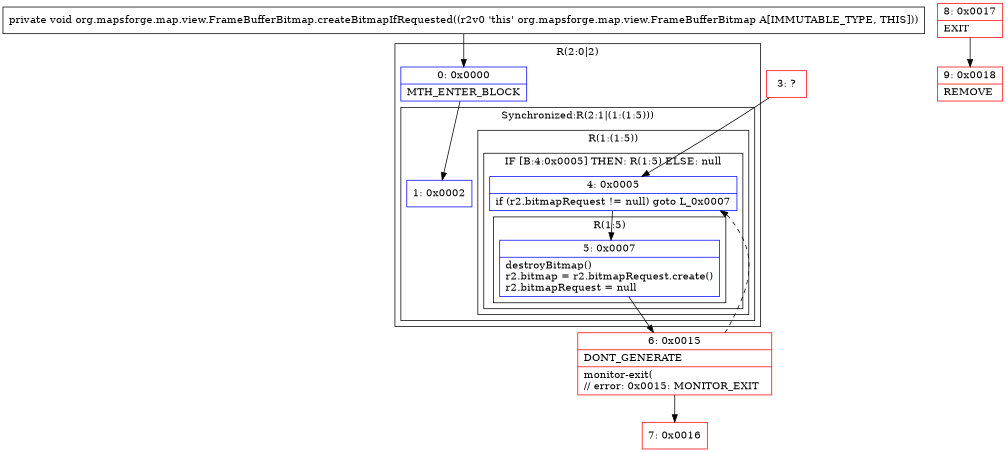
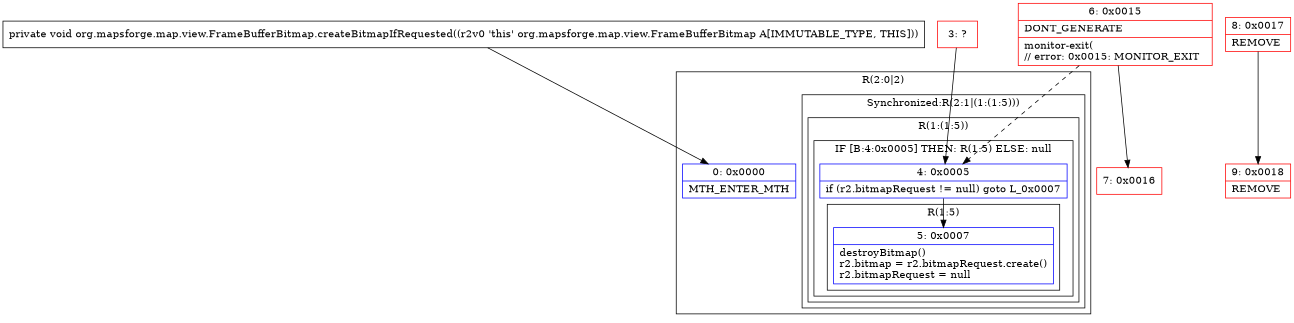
node "8: 0x0017": text "EXIT" -> "REMOVE"
node "0: 0x0000": text "MTH_ENTER_BLOCK" -> "MTH_ENTER_MTH"
node "1: 0x0002": removed
edge "5: 0x0007" -> "6: 0x0015": removed
